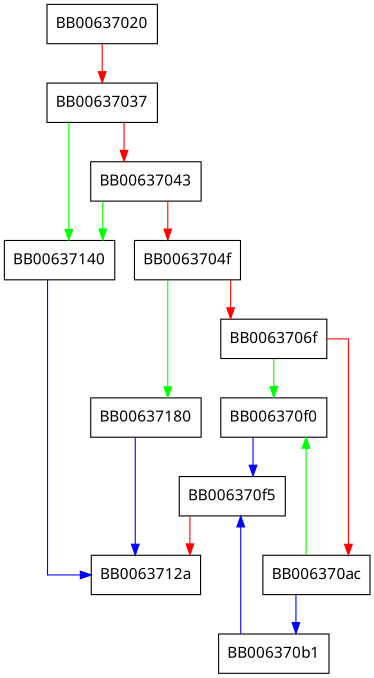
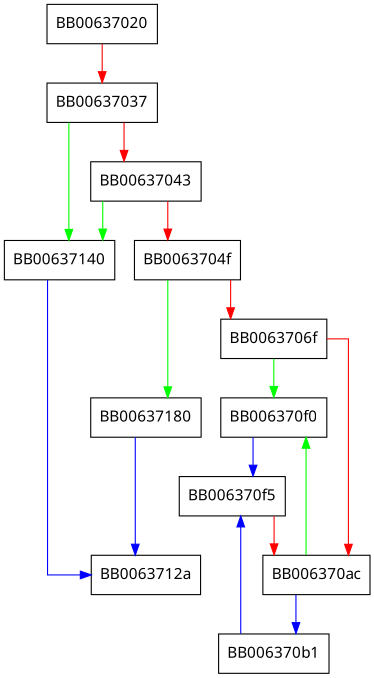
edge "BB006370f5" -> "BB0063712a": now "BB006370f5" -> "BB006370ac"
